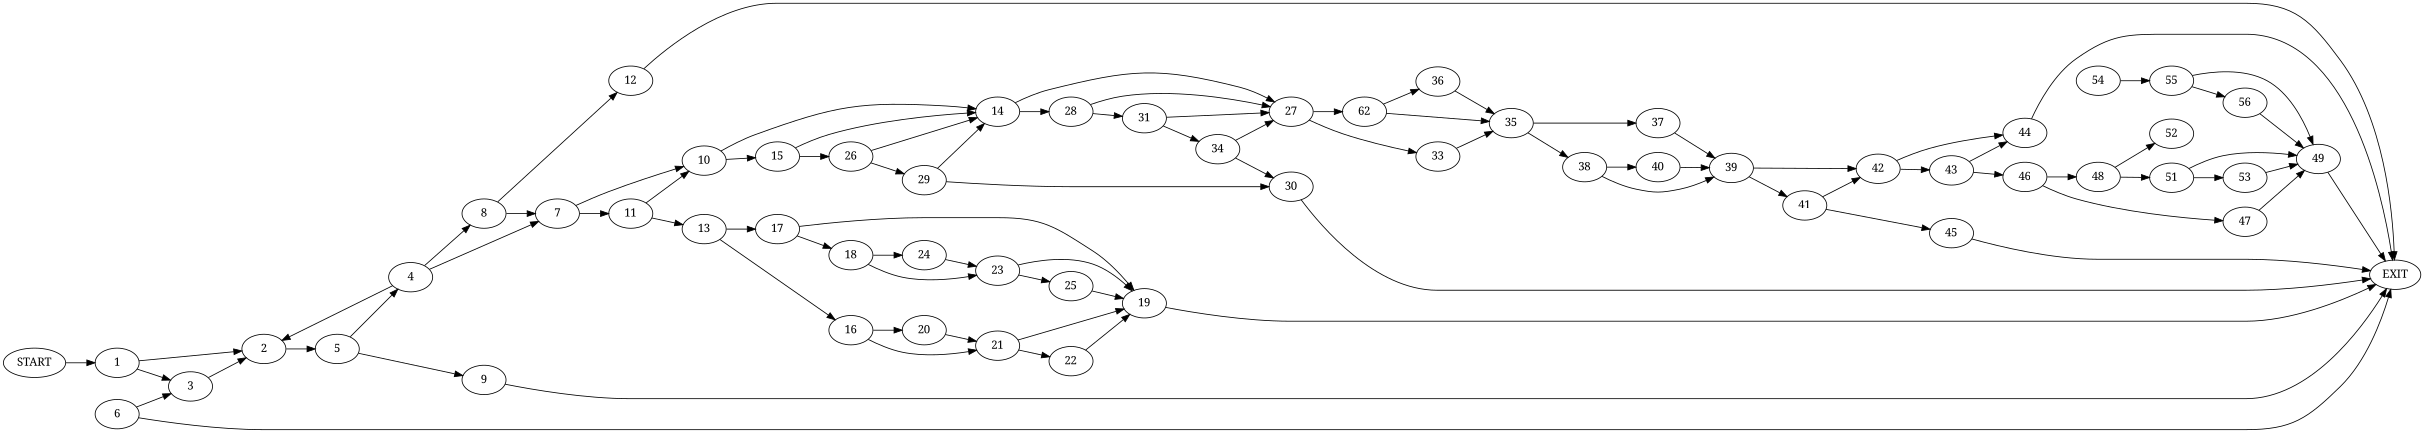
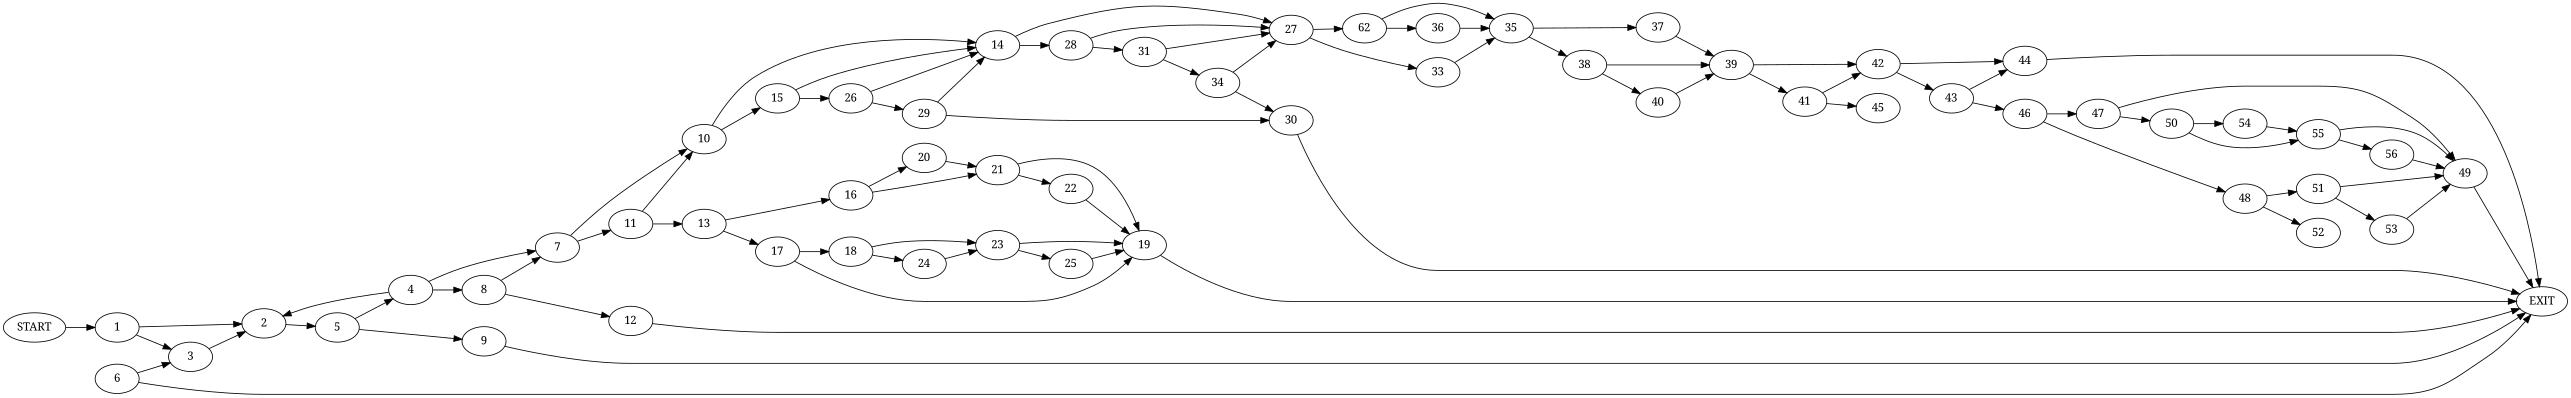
node "50": added
edge "45" -> "EXIT": removed
